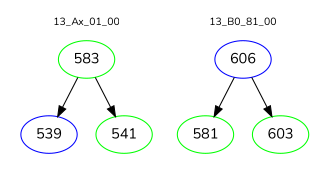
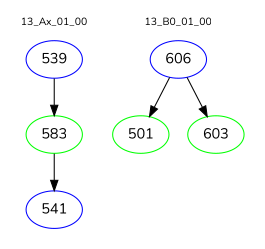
cluster "13_B0_81_00": label "13_B0_81_00" -> "13_B0_01_00"
edge "583" -> "539": reversed
node "541": color green -> blue
node "581": label "581" -> "501"
